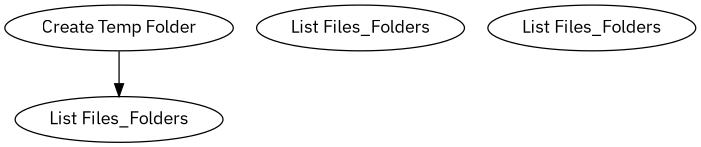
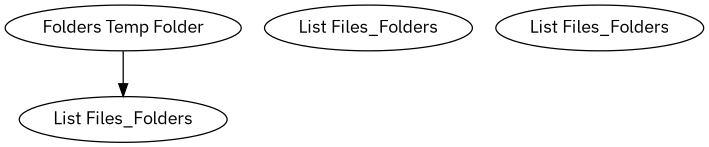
node "Create Temp Folder": label "Create Temp Folder" -> "Folders Temp Folder"
